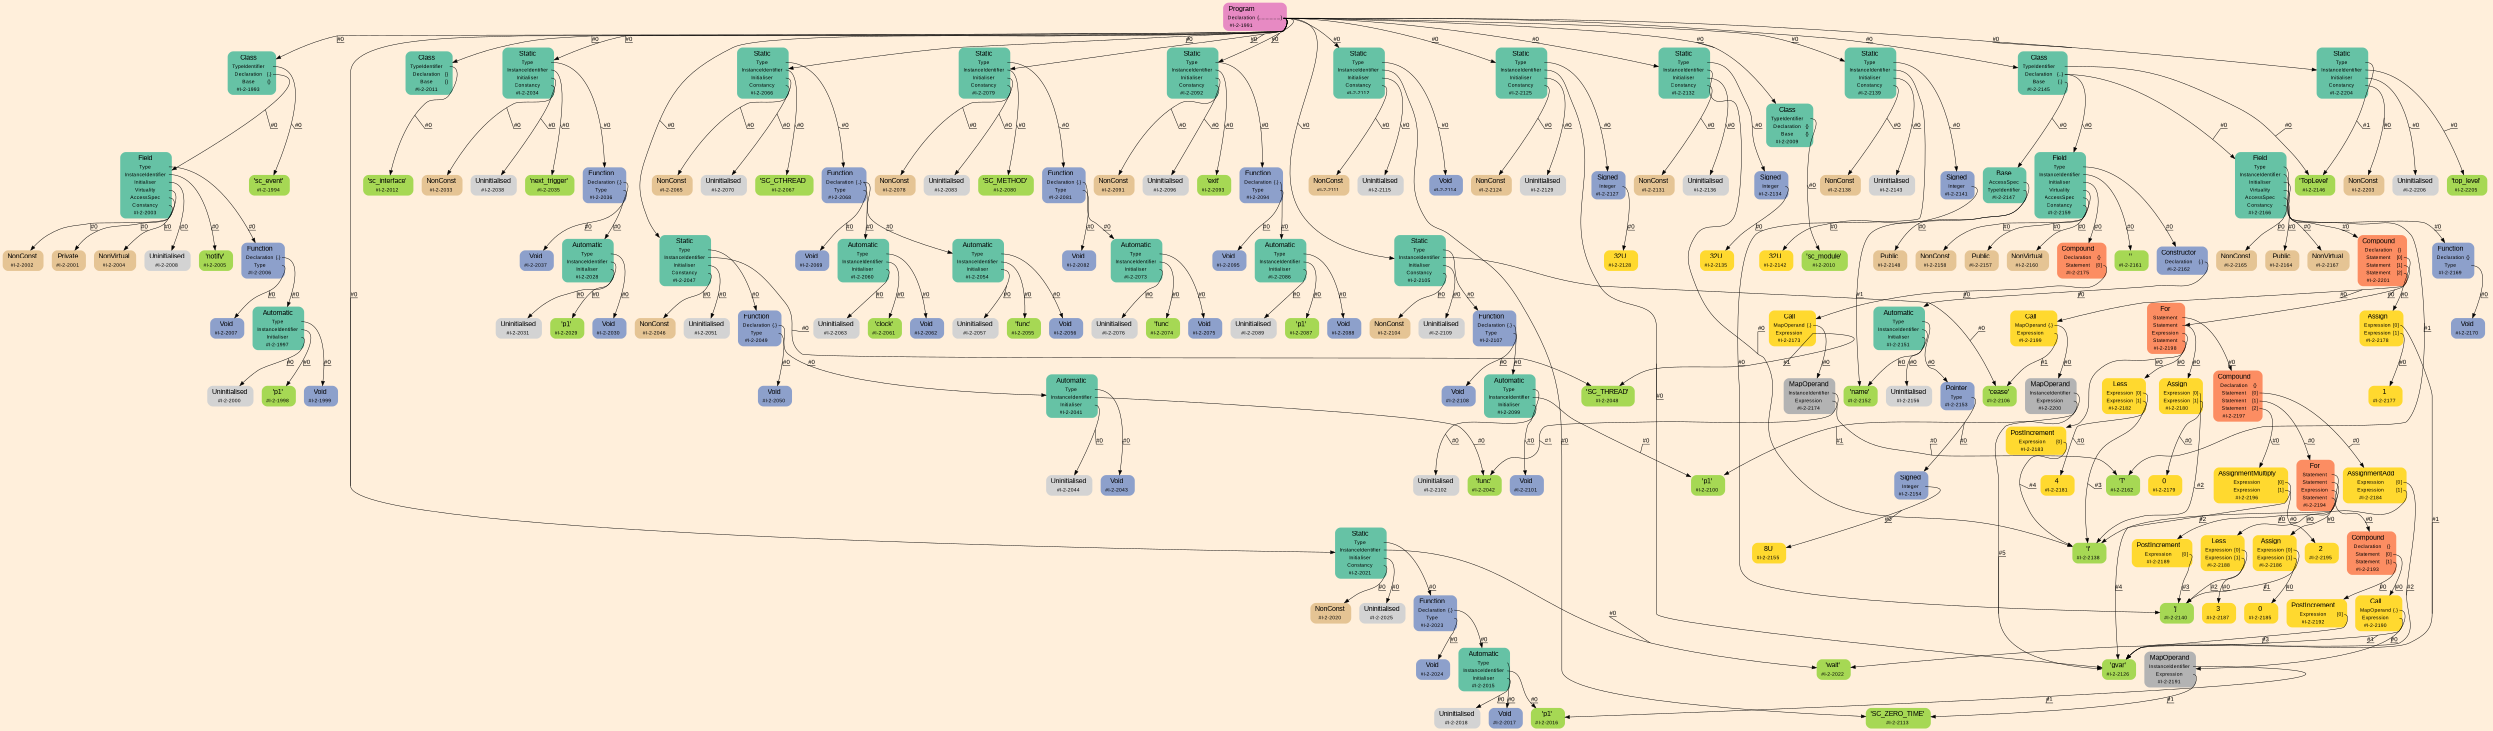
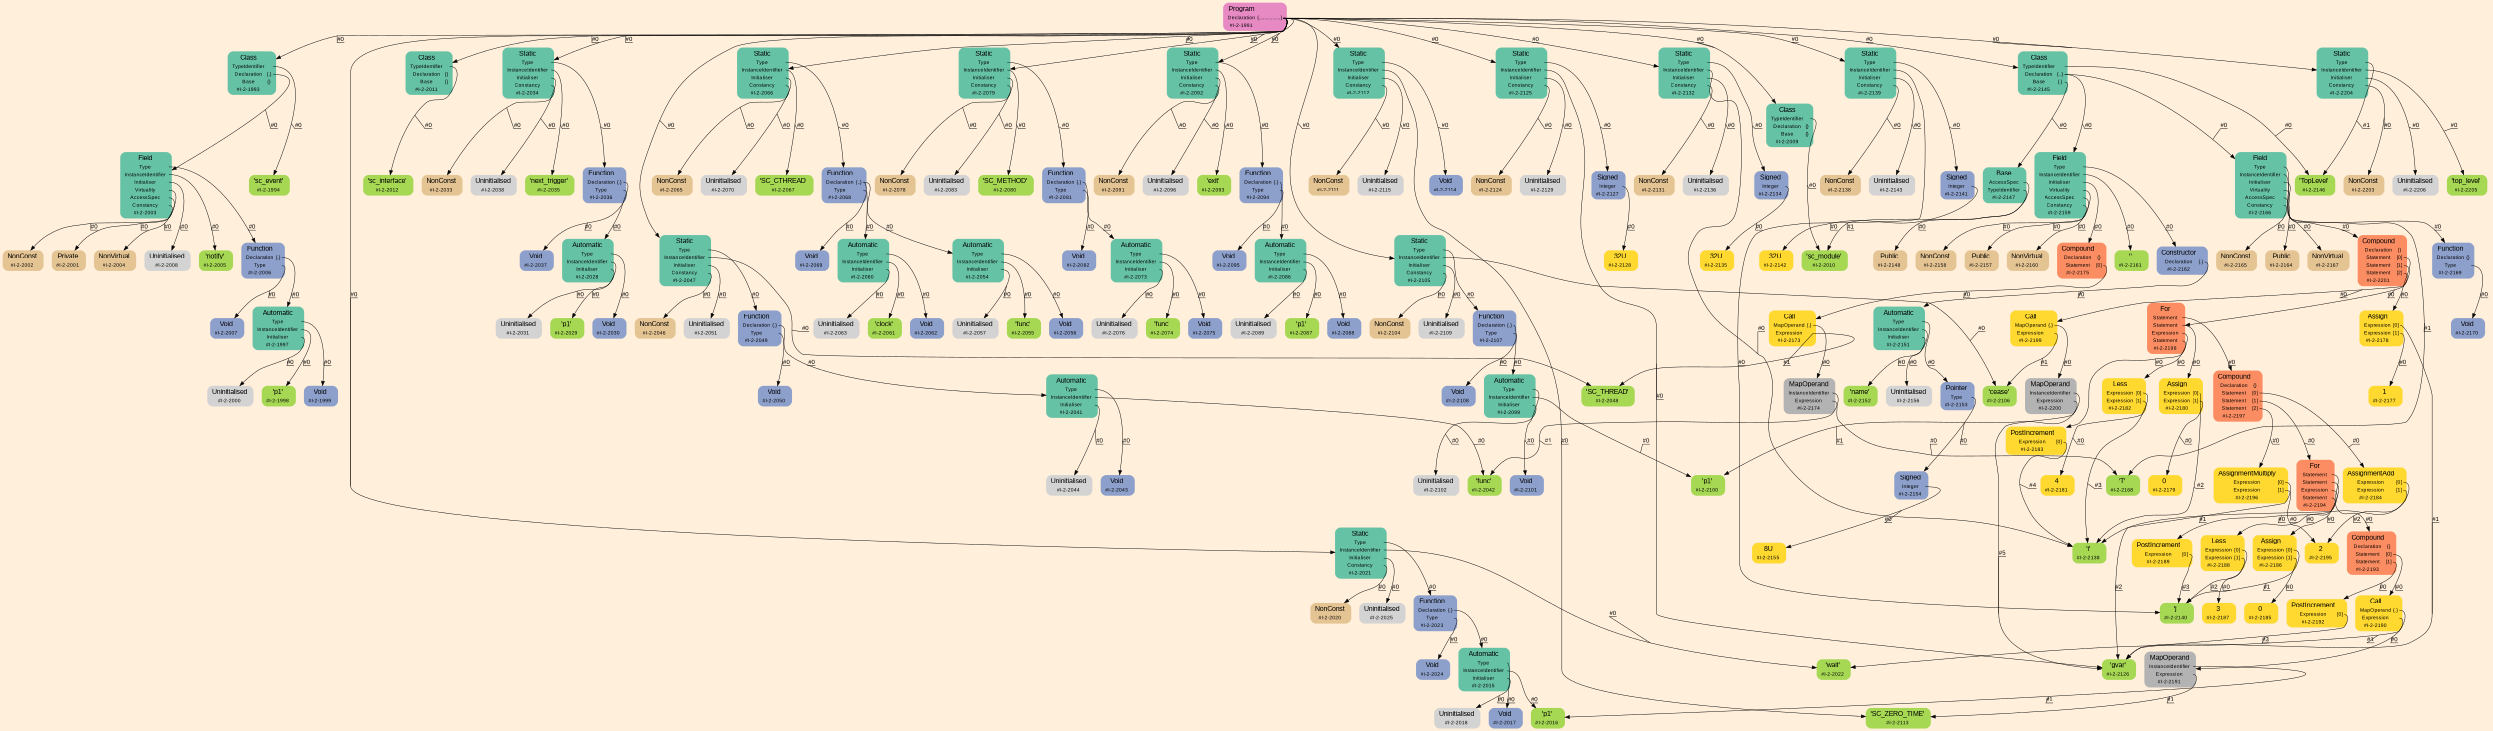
edge "Base" -> "'name'": now "Base" -> "'sc_module'"
node "'T'": text "#I-2-2162" -> "#I-2-2168"
edge "AssignmentAdd" -> "'i'": label "#2" -> "#1"
edge "AssignmentMultiply" -> "'gvar'": label "#4" -> "#2"
edge "AssignmentAdd" -> "'gvar'": now "AssignmentAdd" -> "2"
